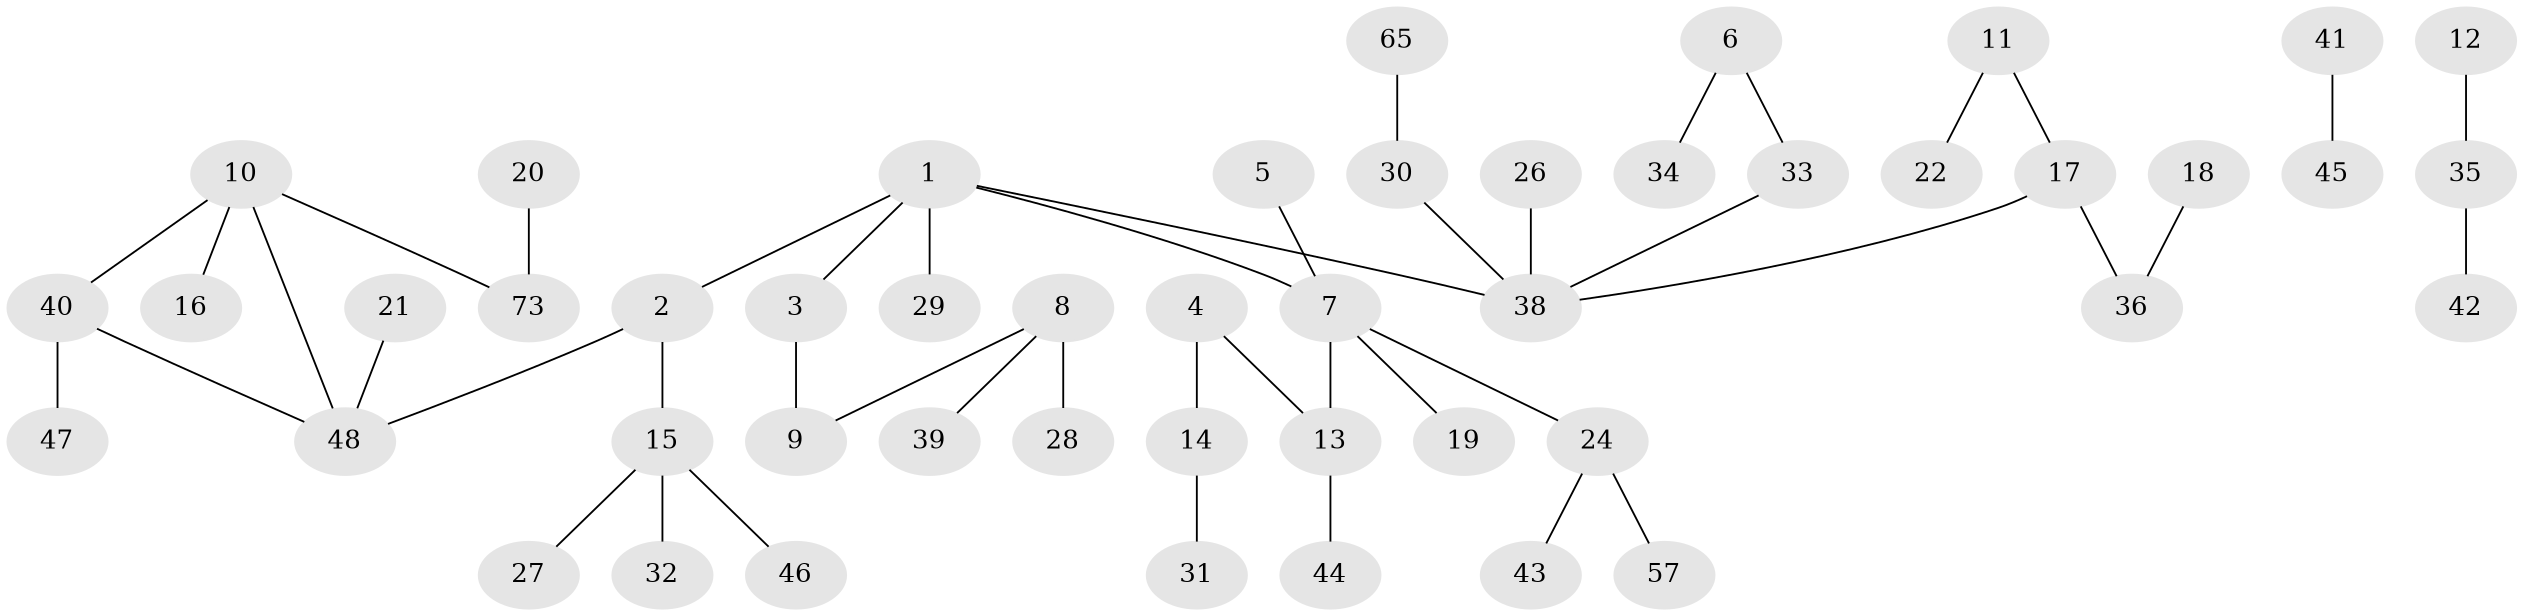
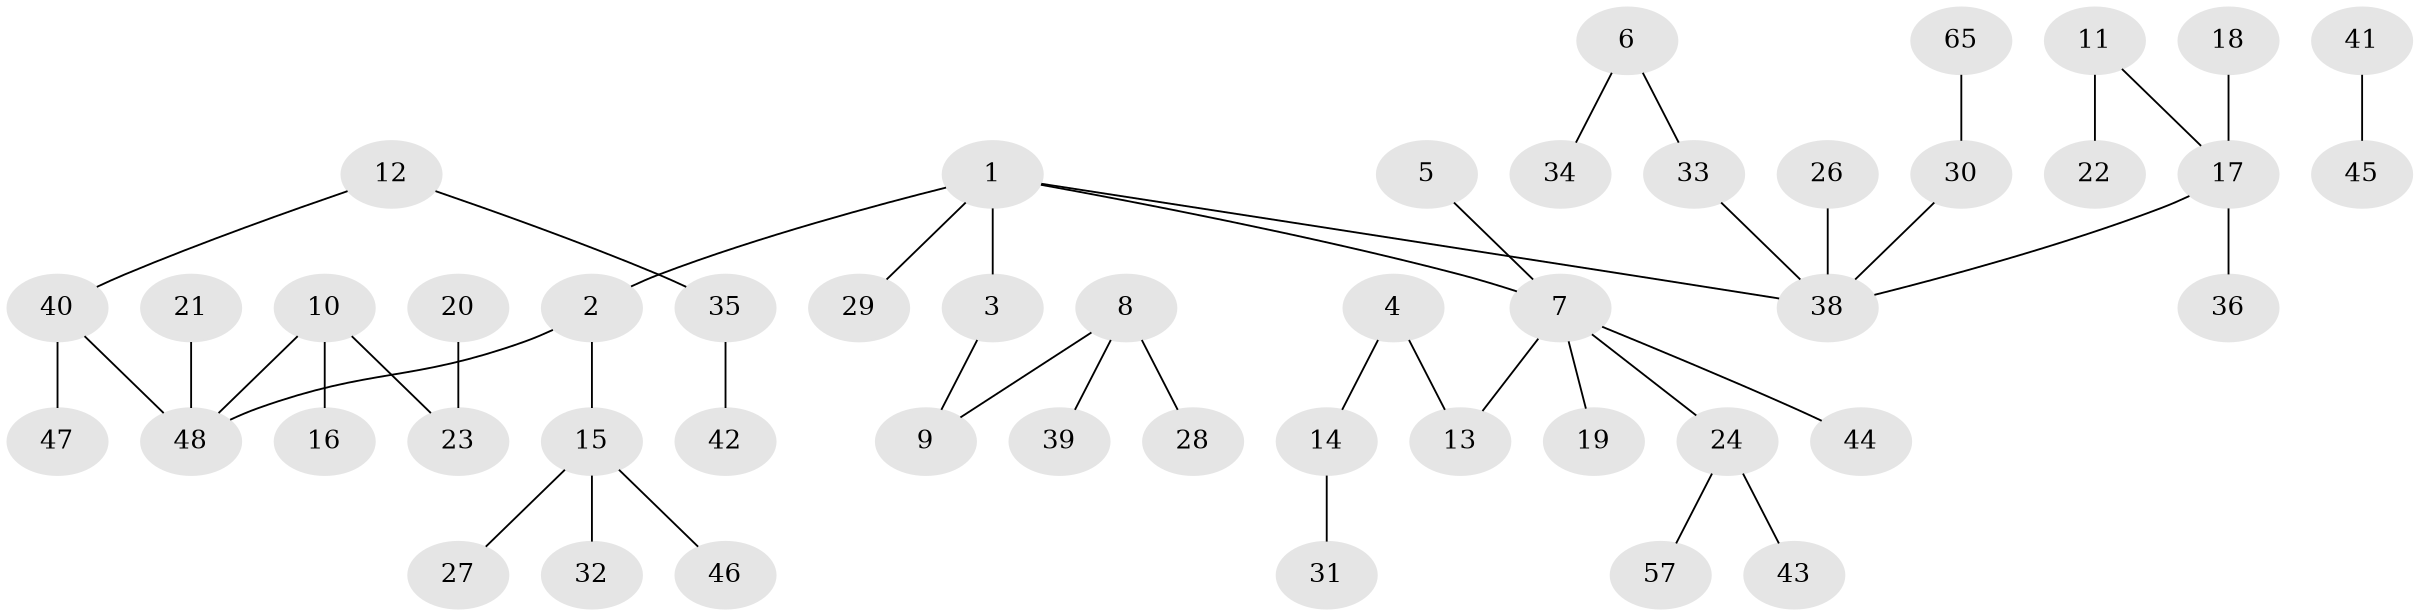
edge "10" -- "40": now "12" -- "40"
edge "18" -- "36": now "18" -- "17"
node "73": label "73" -> "23"
edge "13" -- "44": now "7" -- "44"
